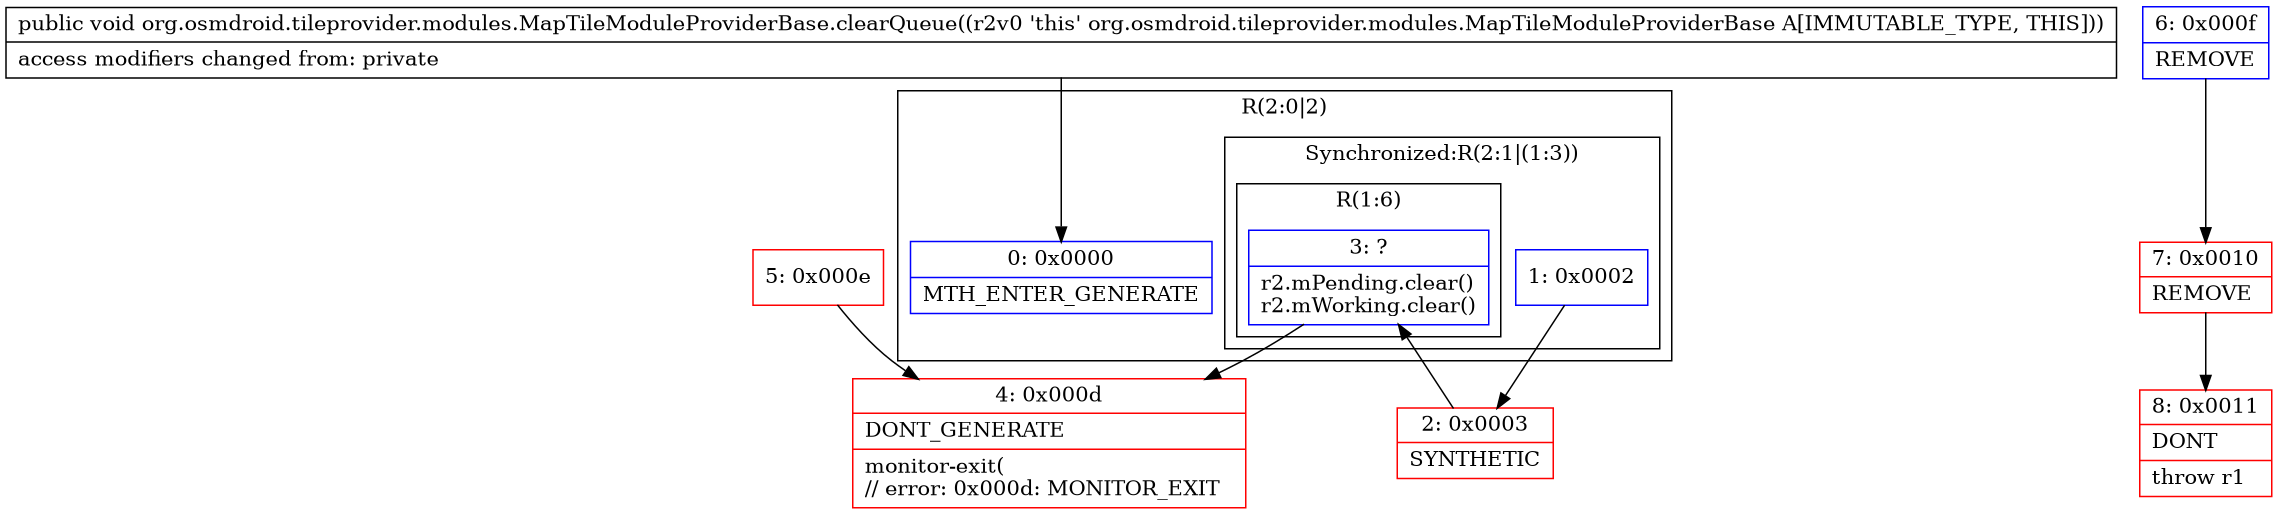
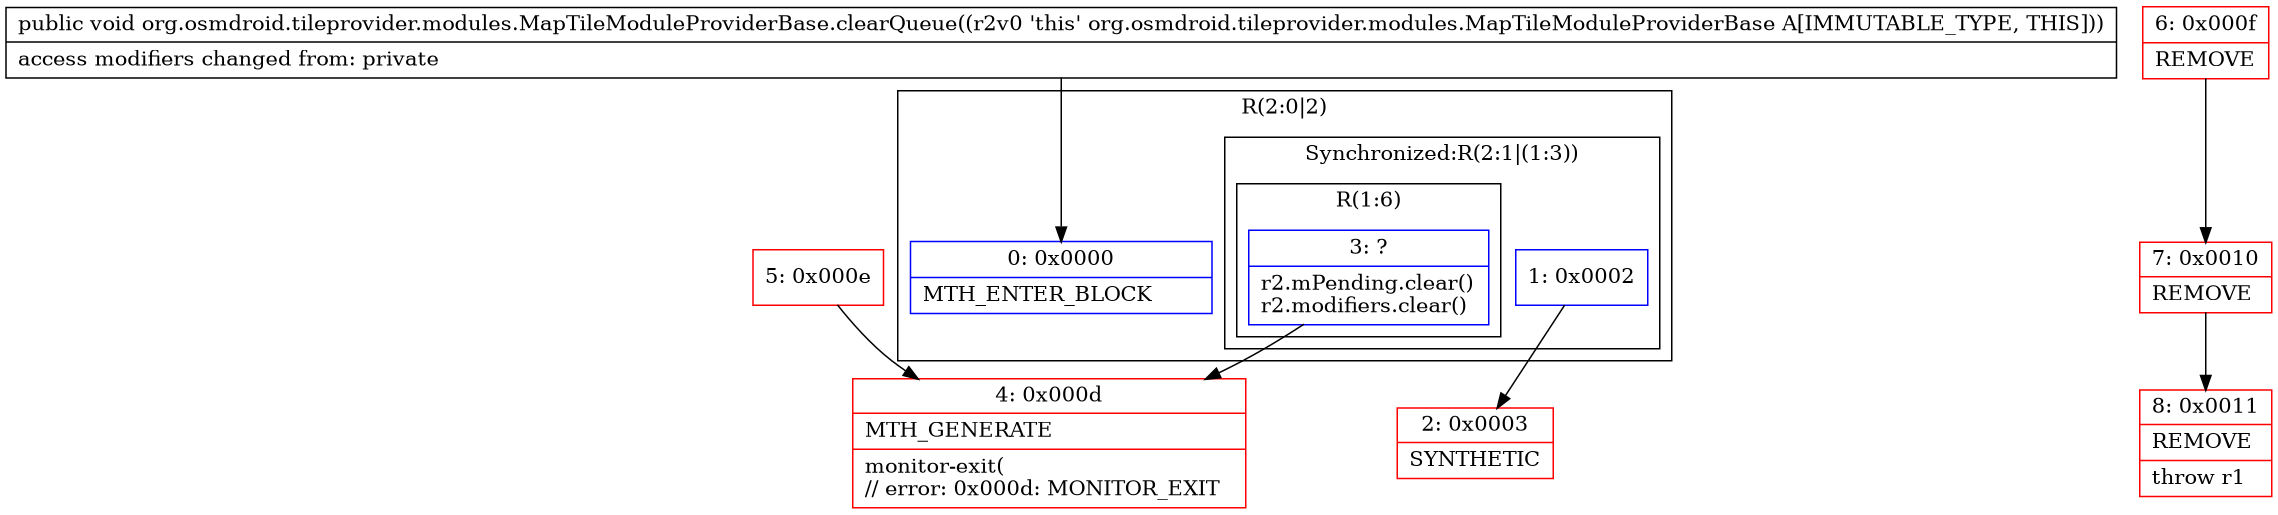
node "6: 0x000f": color blue -> red
node "0: 0x0000": text "MTH_ENTER_GENERATE" -> "MTH_ENTER_BLOCK"
node "3: ?": text "r2.mWorking.clear()" -> "r2.modifiers.clear()"
edge "2: 0x0003" -> "3: ?": removed
node "4: 0x000d": text "DONT_GENERATE" -> "MTH_GENERATE"
node "8: 0x0011": text "DONT" -> "REMOVE"
